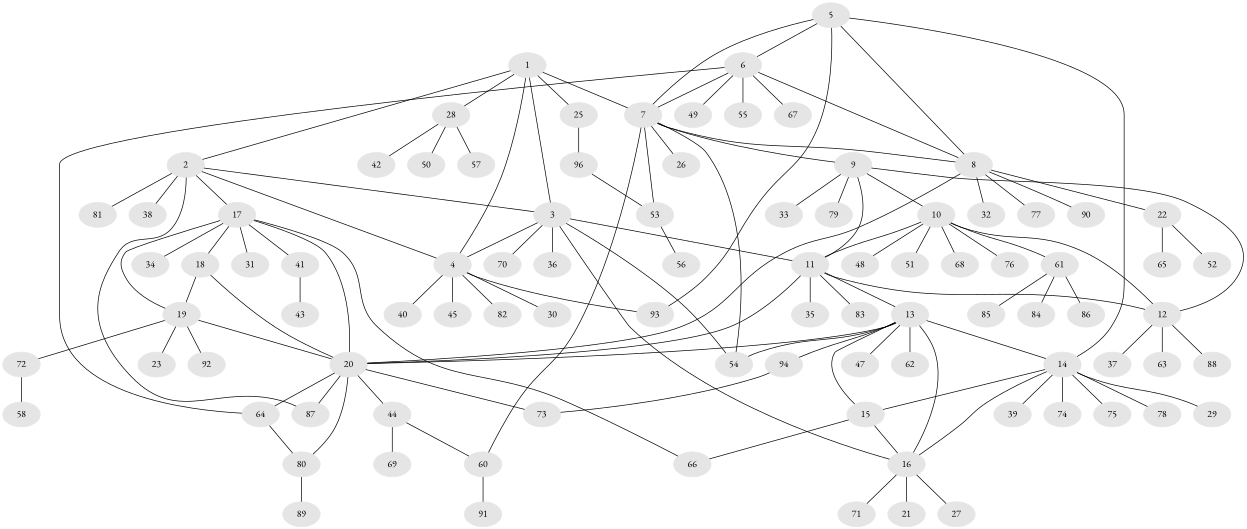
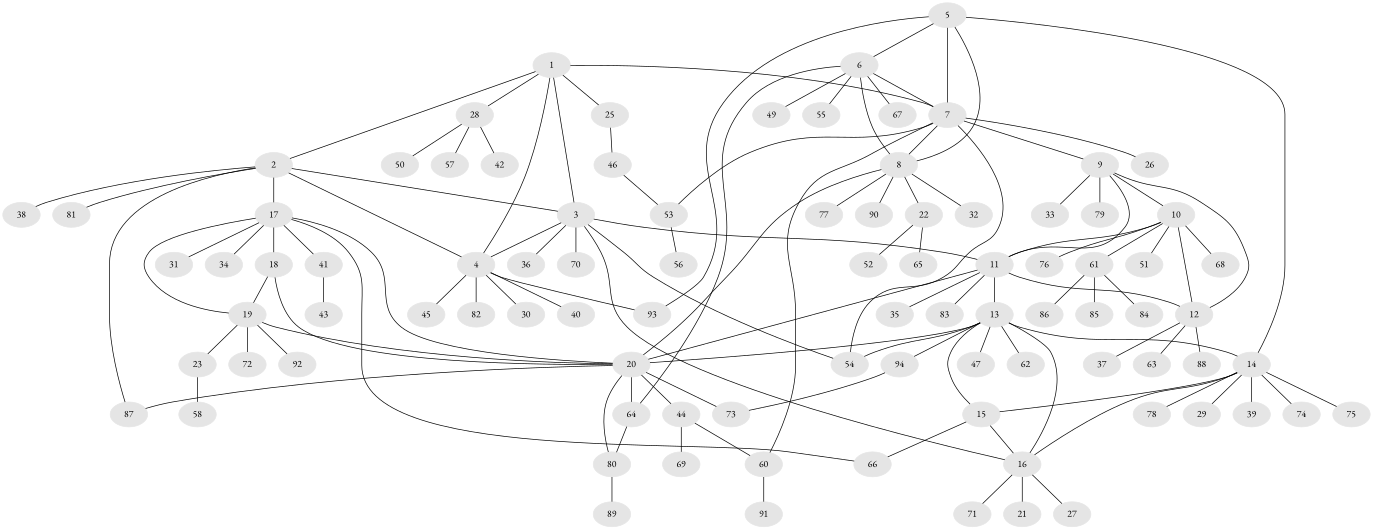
node "96": label "96" -> "46"
node "48": removed
edge "72" -- "58": now "23" -- "58"
